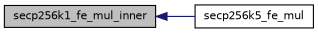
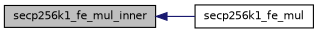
node "secp256k5_fe_mul": label "secp256k5_fe_mul" -> "secp256k1_fe_mul"
